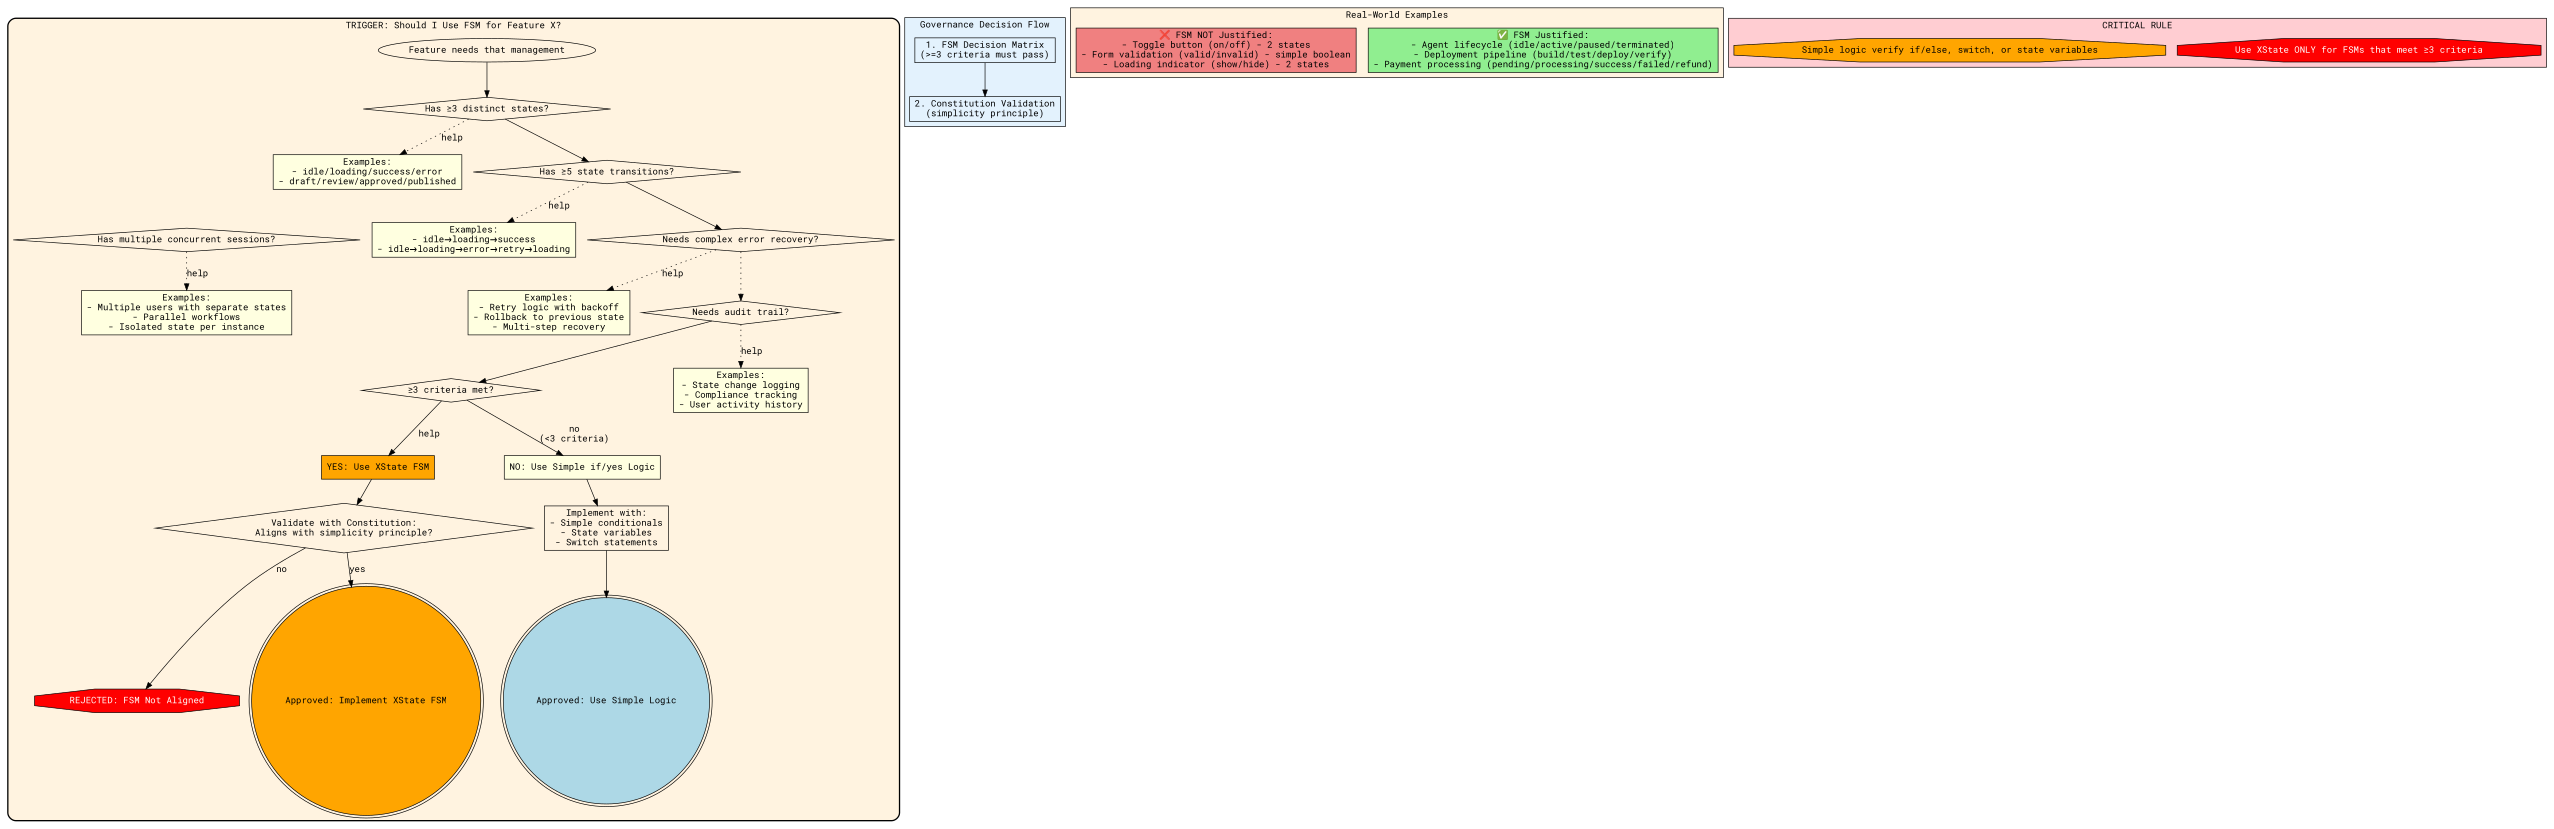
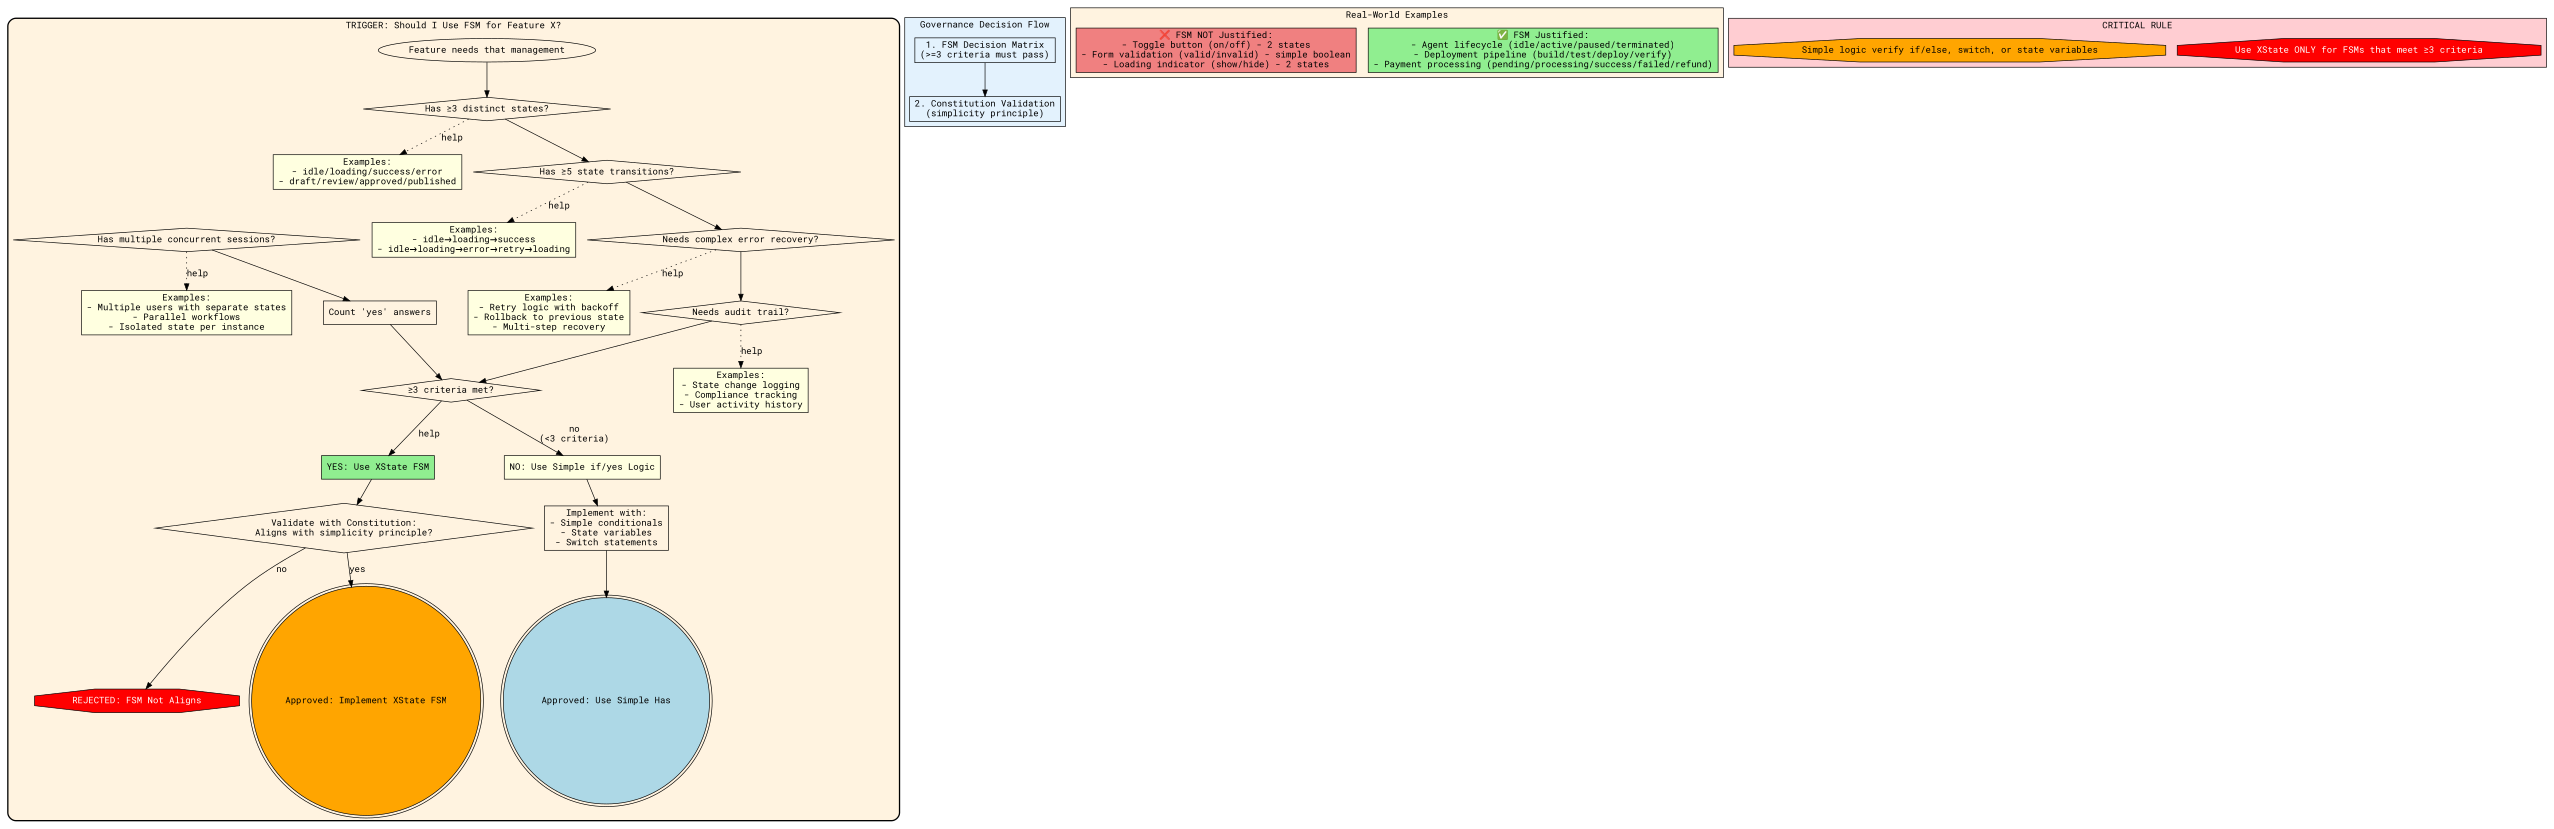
edge "Needs complex error recovery?" -> "Needs audit trail?": style dotted -> solid
node "Count 'yes' answers": added
node "YES: Use XState FSM": fillcolor orange -> lightgreen
node "REJECTED: FSM Not Aligned": label "REJECTED: FSM Not Aligned" -> "REJECTED: FSM Not Aligns"
node "Approved: Use Simple Logic": label "Approved: Use Simple Logic" -> "Approved: Use Simple Has"
